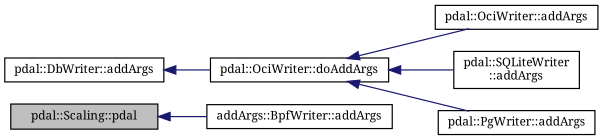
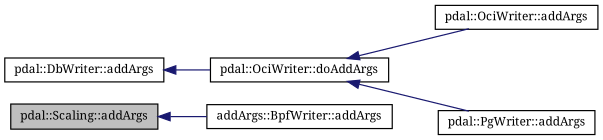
node "pdal::SQLiteWriter ::addArgs": removed
node "pdal::Scaling::pdal": label "pdal::Scaling::pdal" -> "pdal::Scaling::addArgs"
